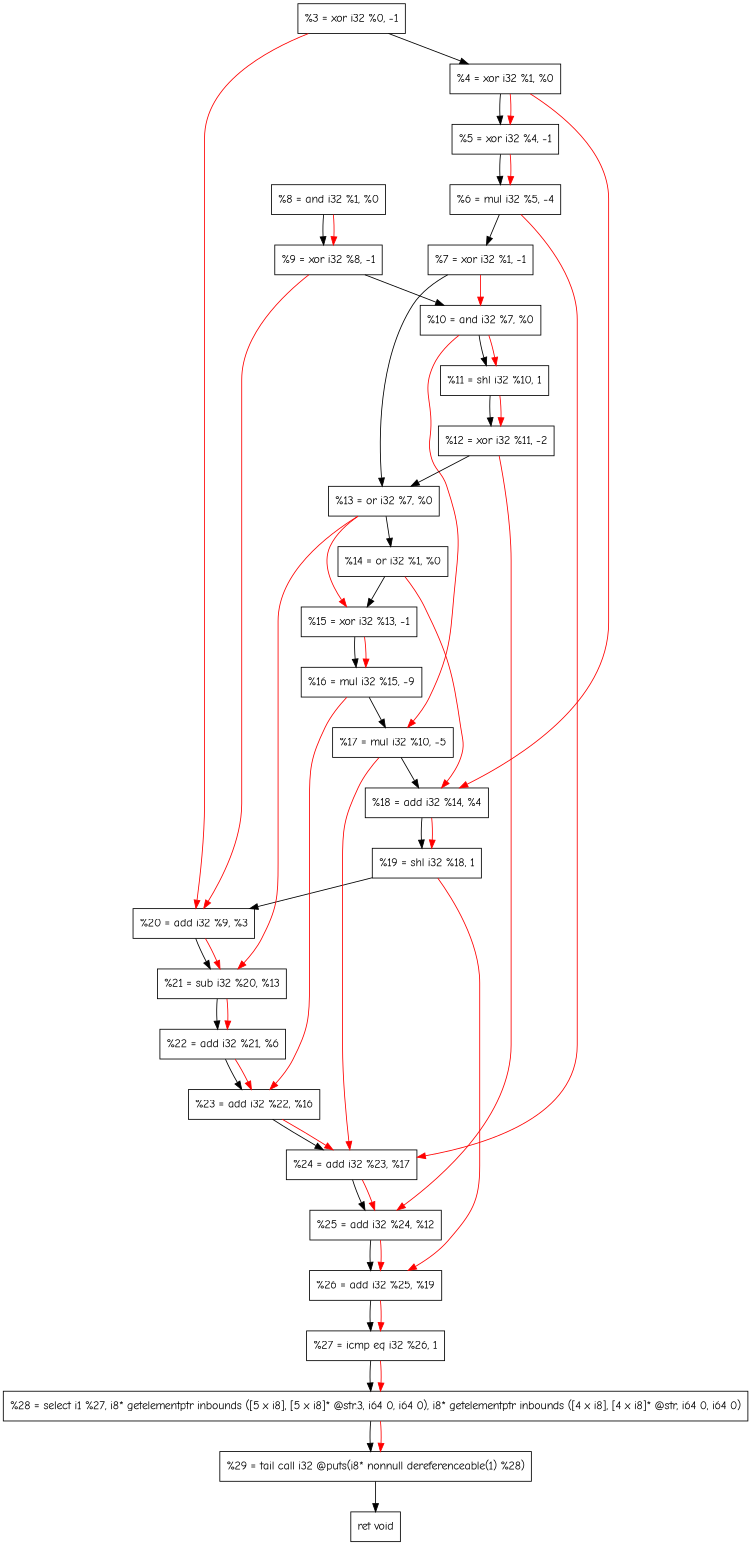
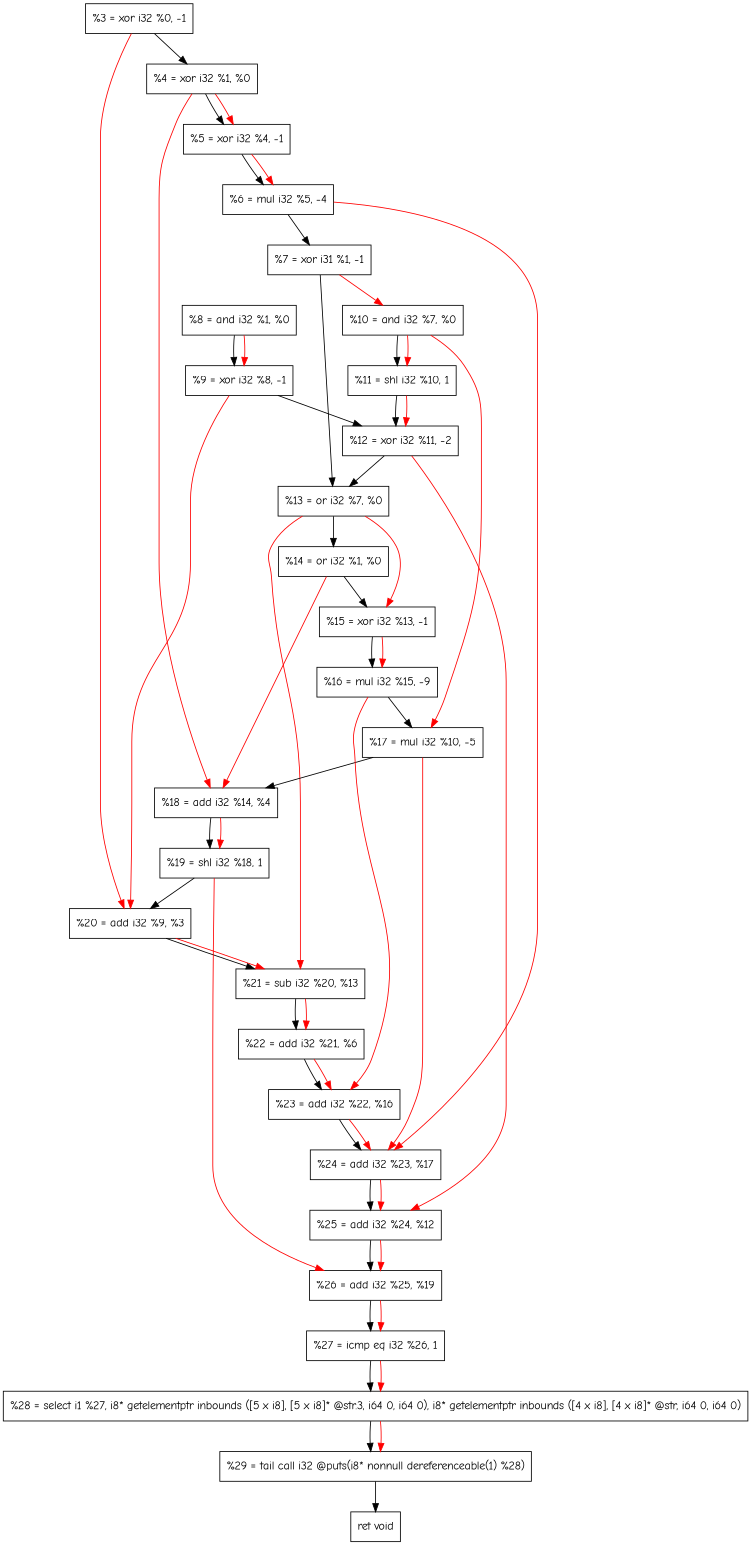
node "%7 = xor i32 %1, -1": label "%7 = xor i32 %1, -1" -> "%7 = xor i31 %1, -1"
edge "%9 = xor i32 %8, -1" -> "%10 = and i32 %7, %0": now "%9 = xor i32 %8, -1" -> "%12 = xor i32 %11, -2"
